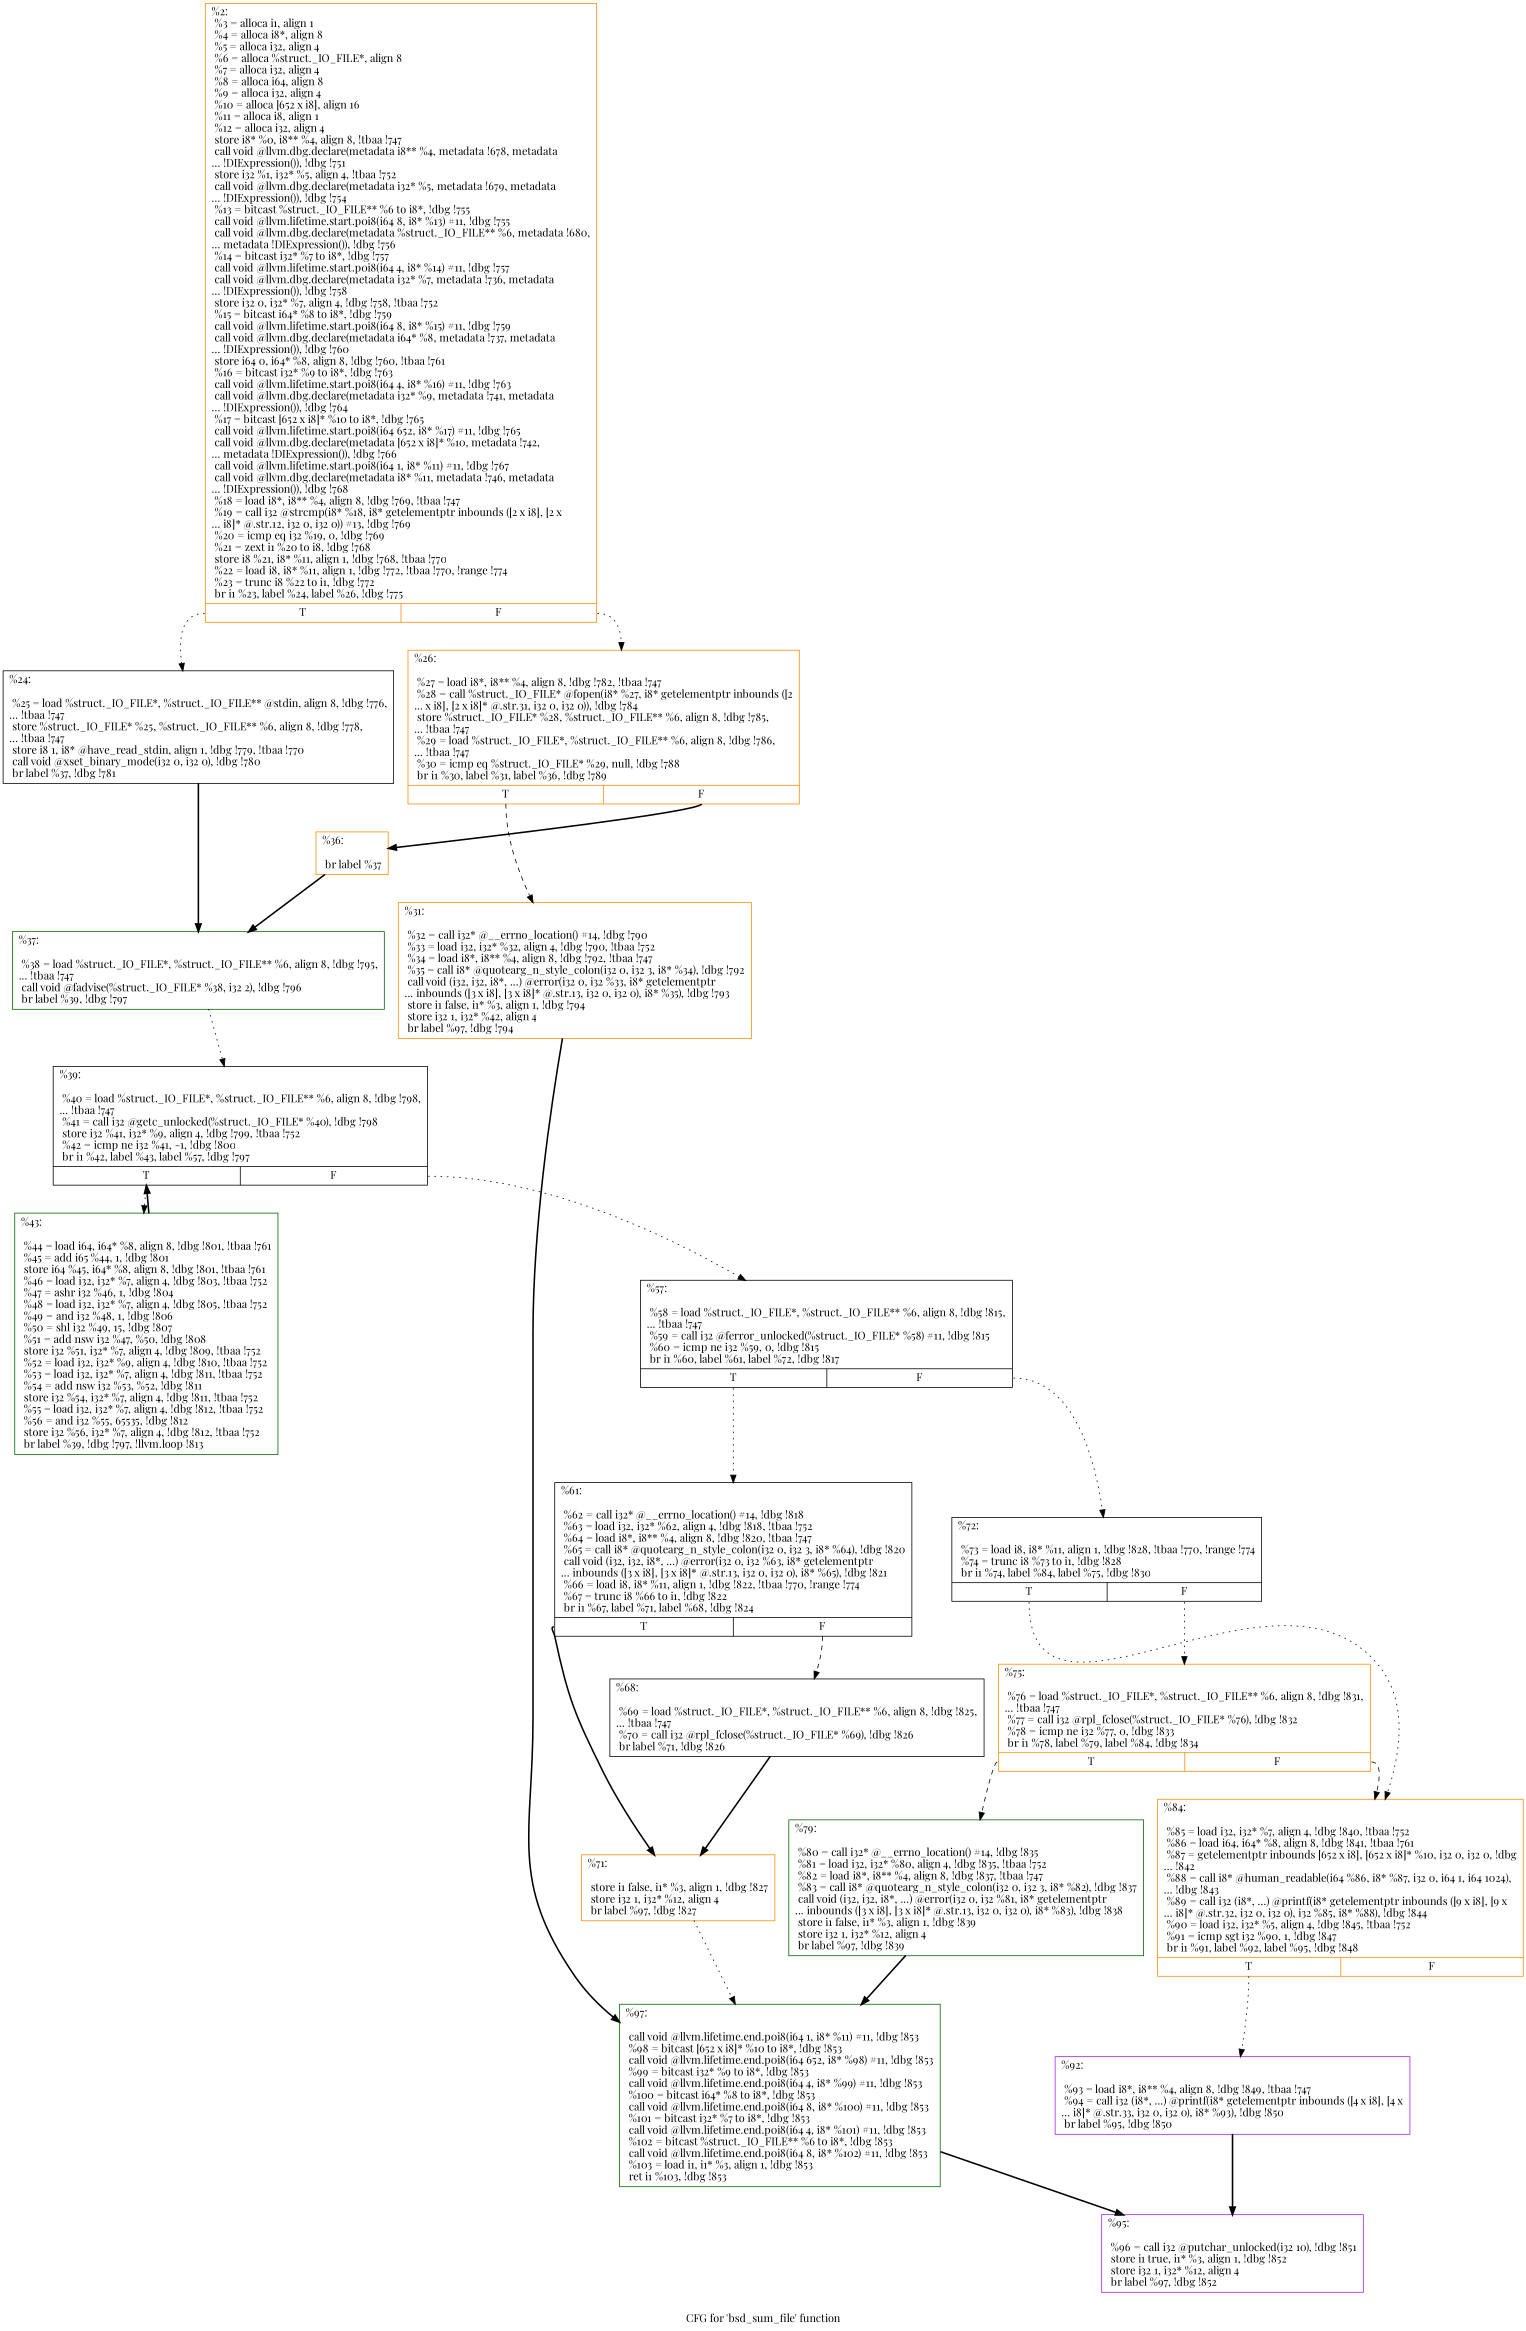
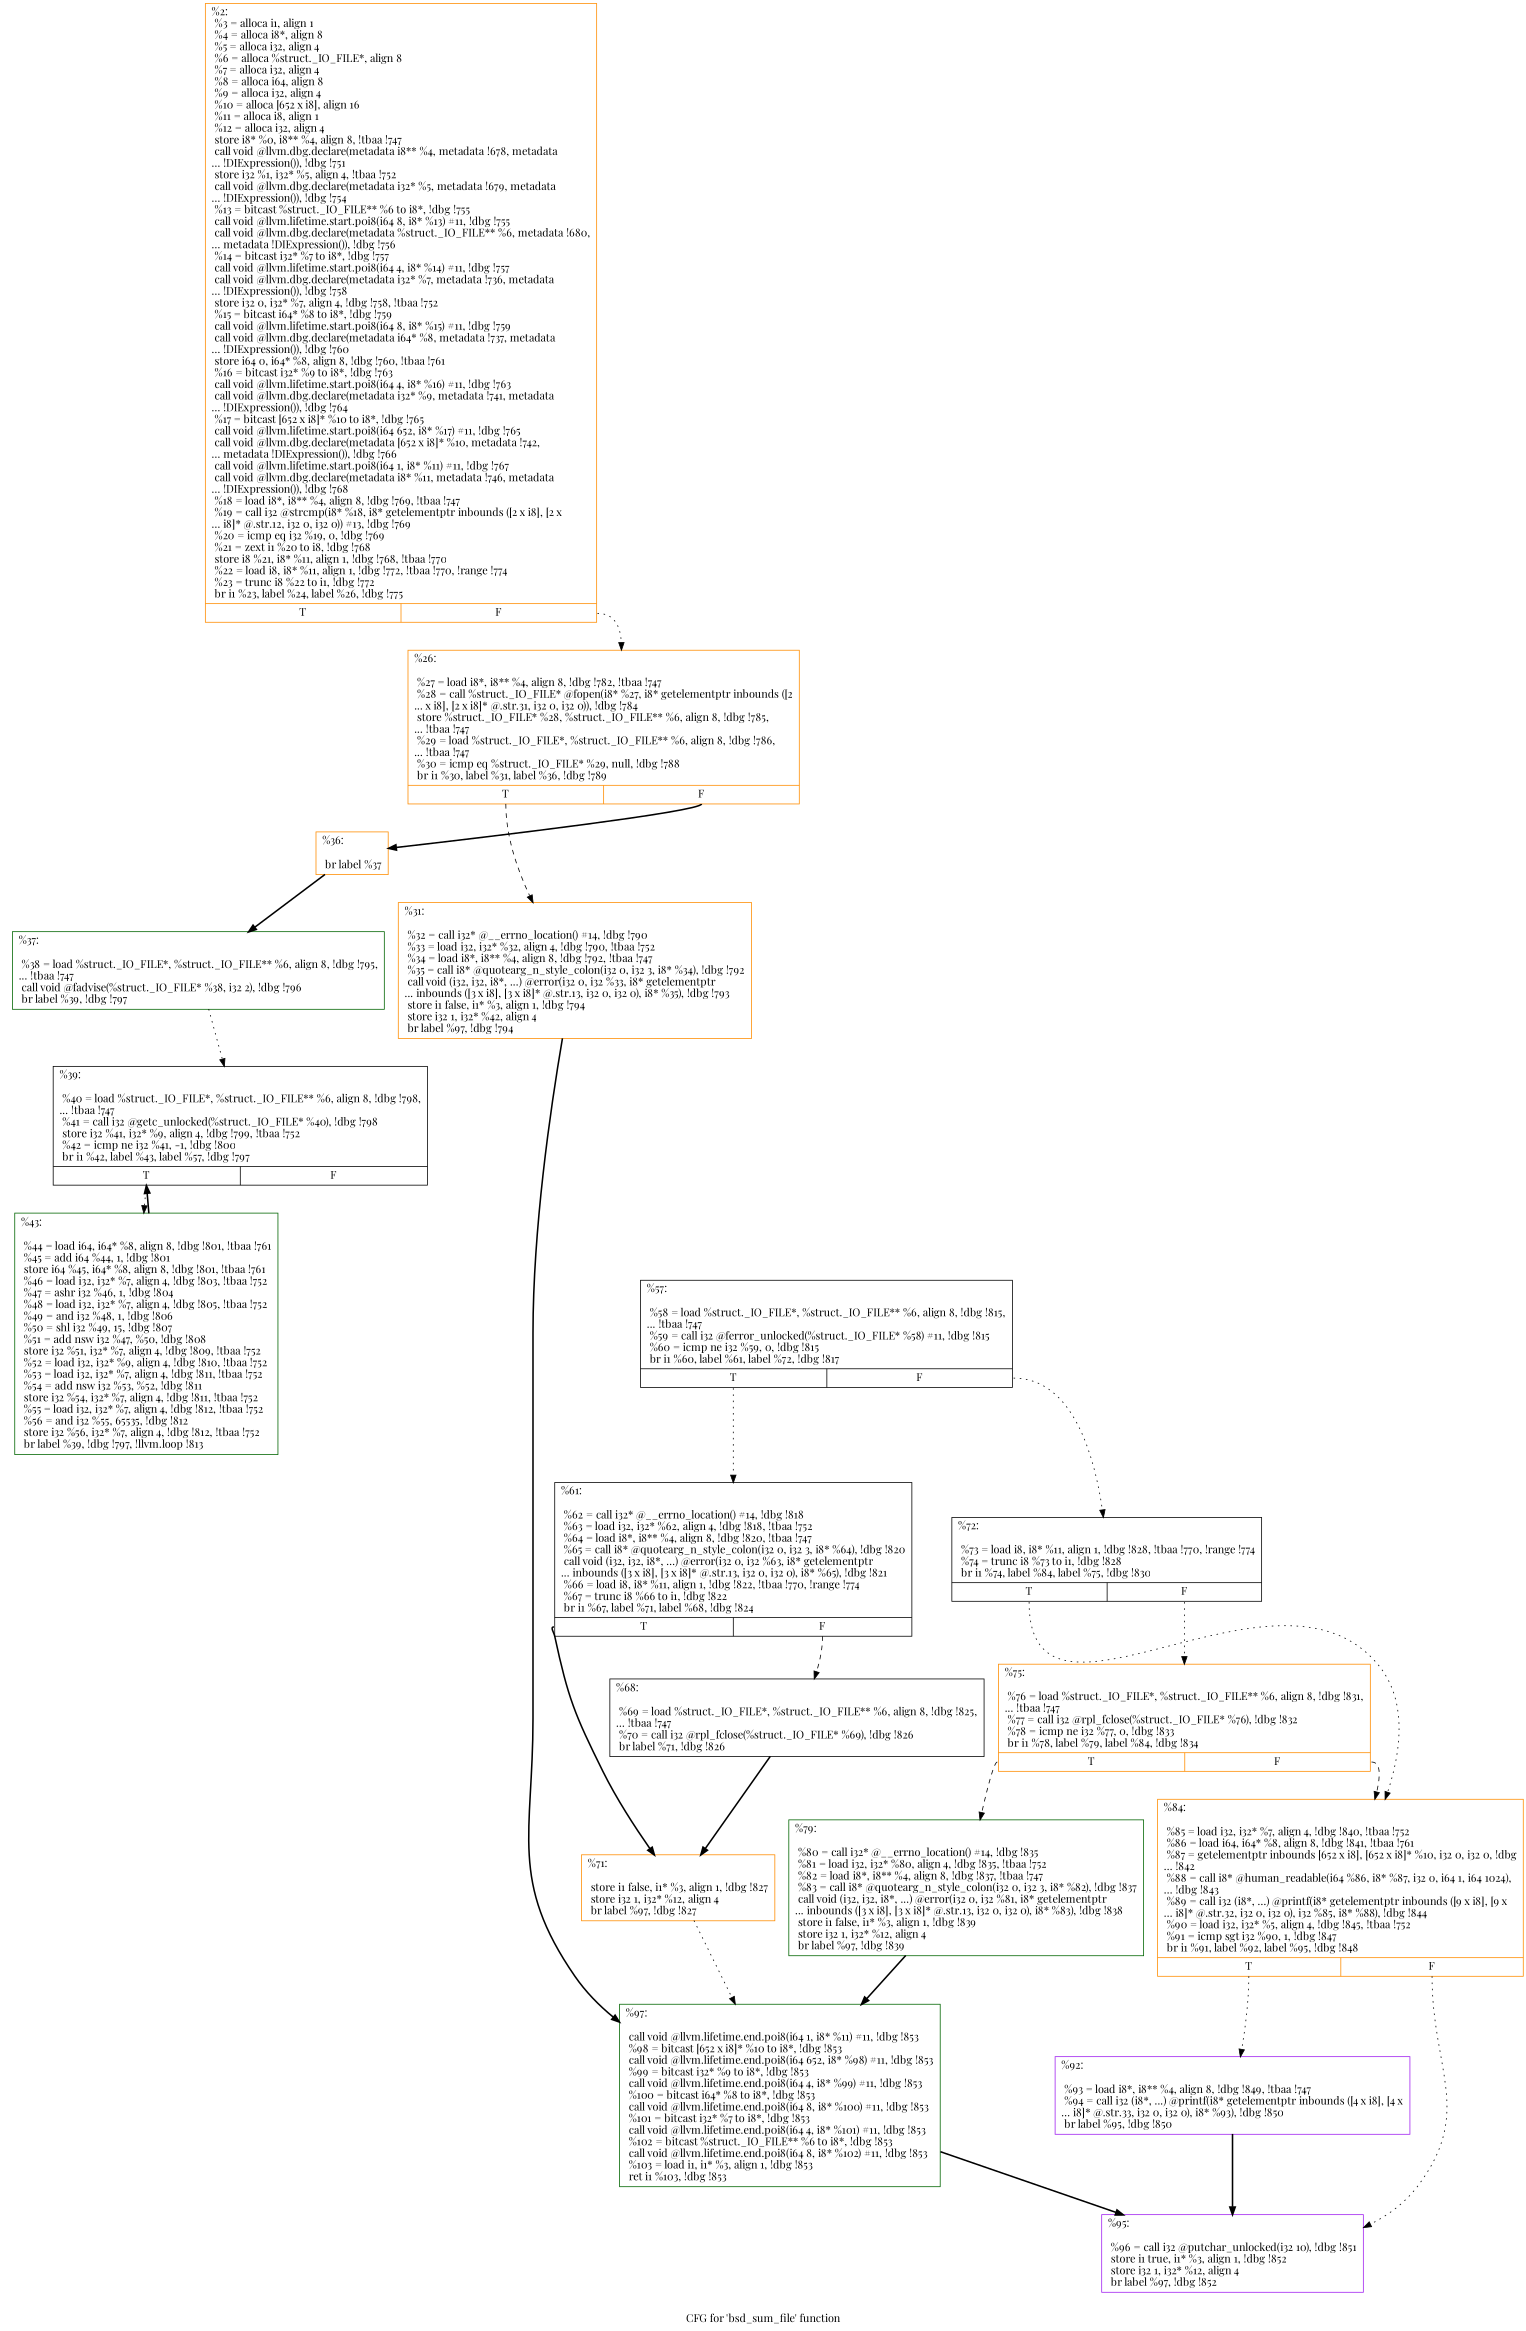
node "%24:": removed
edge "%39:" -> "%57:": removed
node "%43:": text "%45 = add i65 %44, 1, !dbg !801" -> "%45 = add i64 %44, 1, !dbg !801"
edge "%84:" -> "%95:": added
